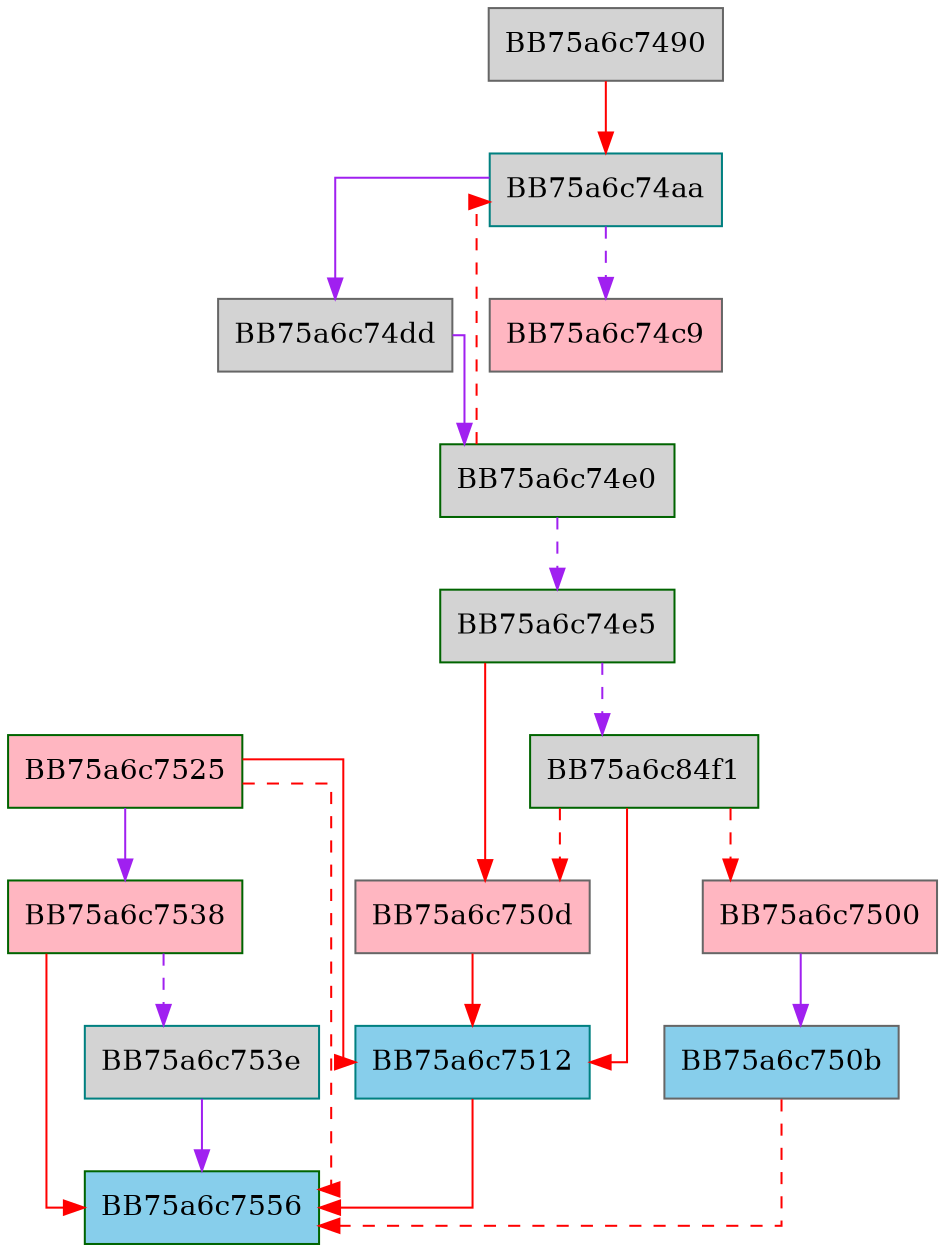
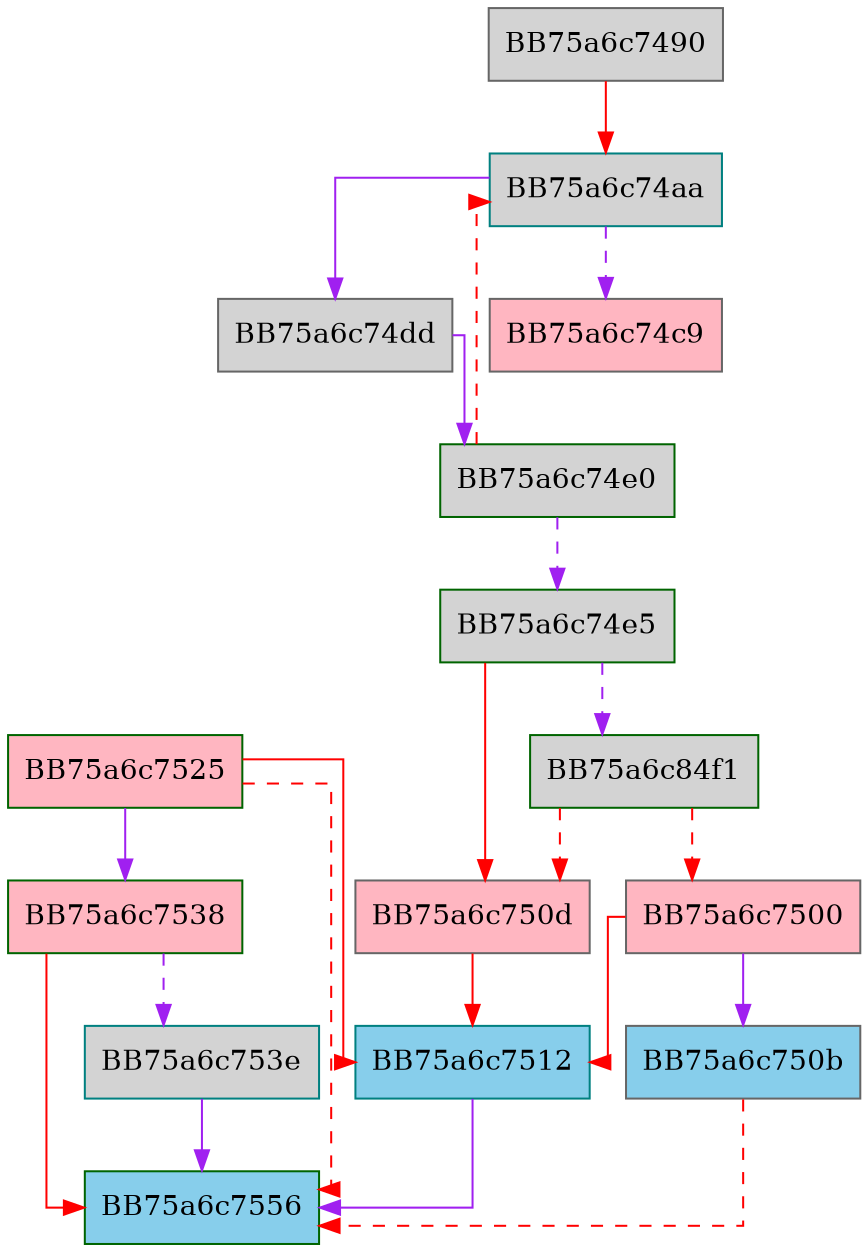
edge "BB75a6c84f1" -> "BB75a6c7512": now "BB75a6c7500" -> "BB75a6c7512"
edge "BB75a6c7512" -> "BB75a6c7556": color red -> purple
